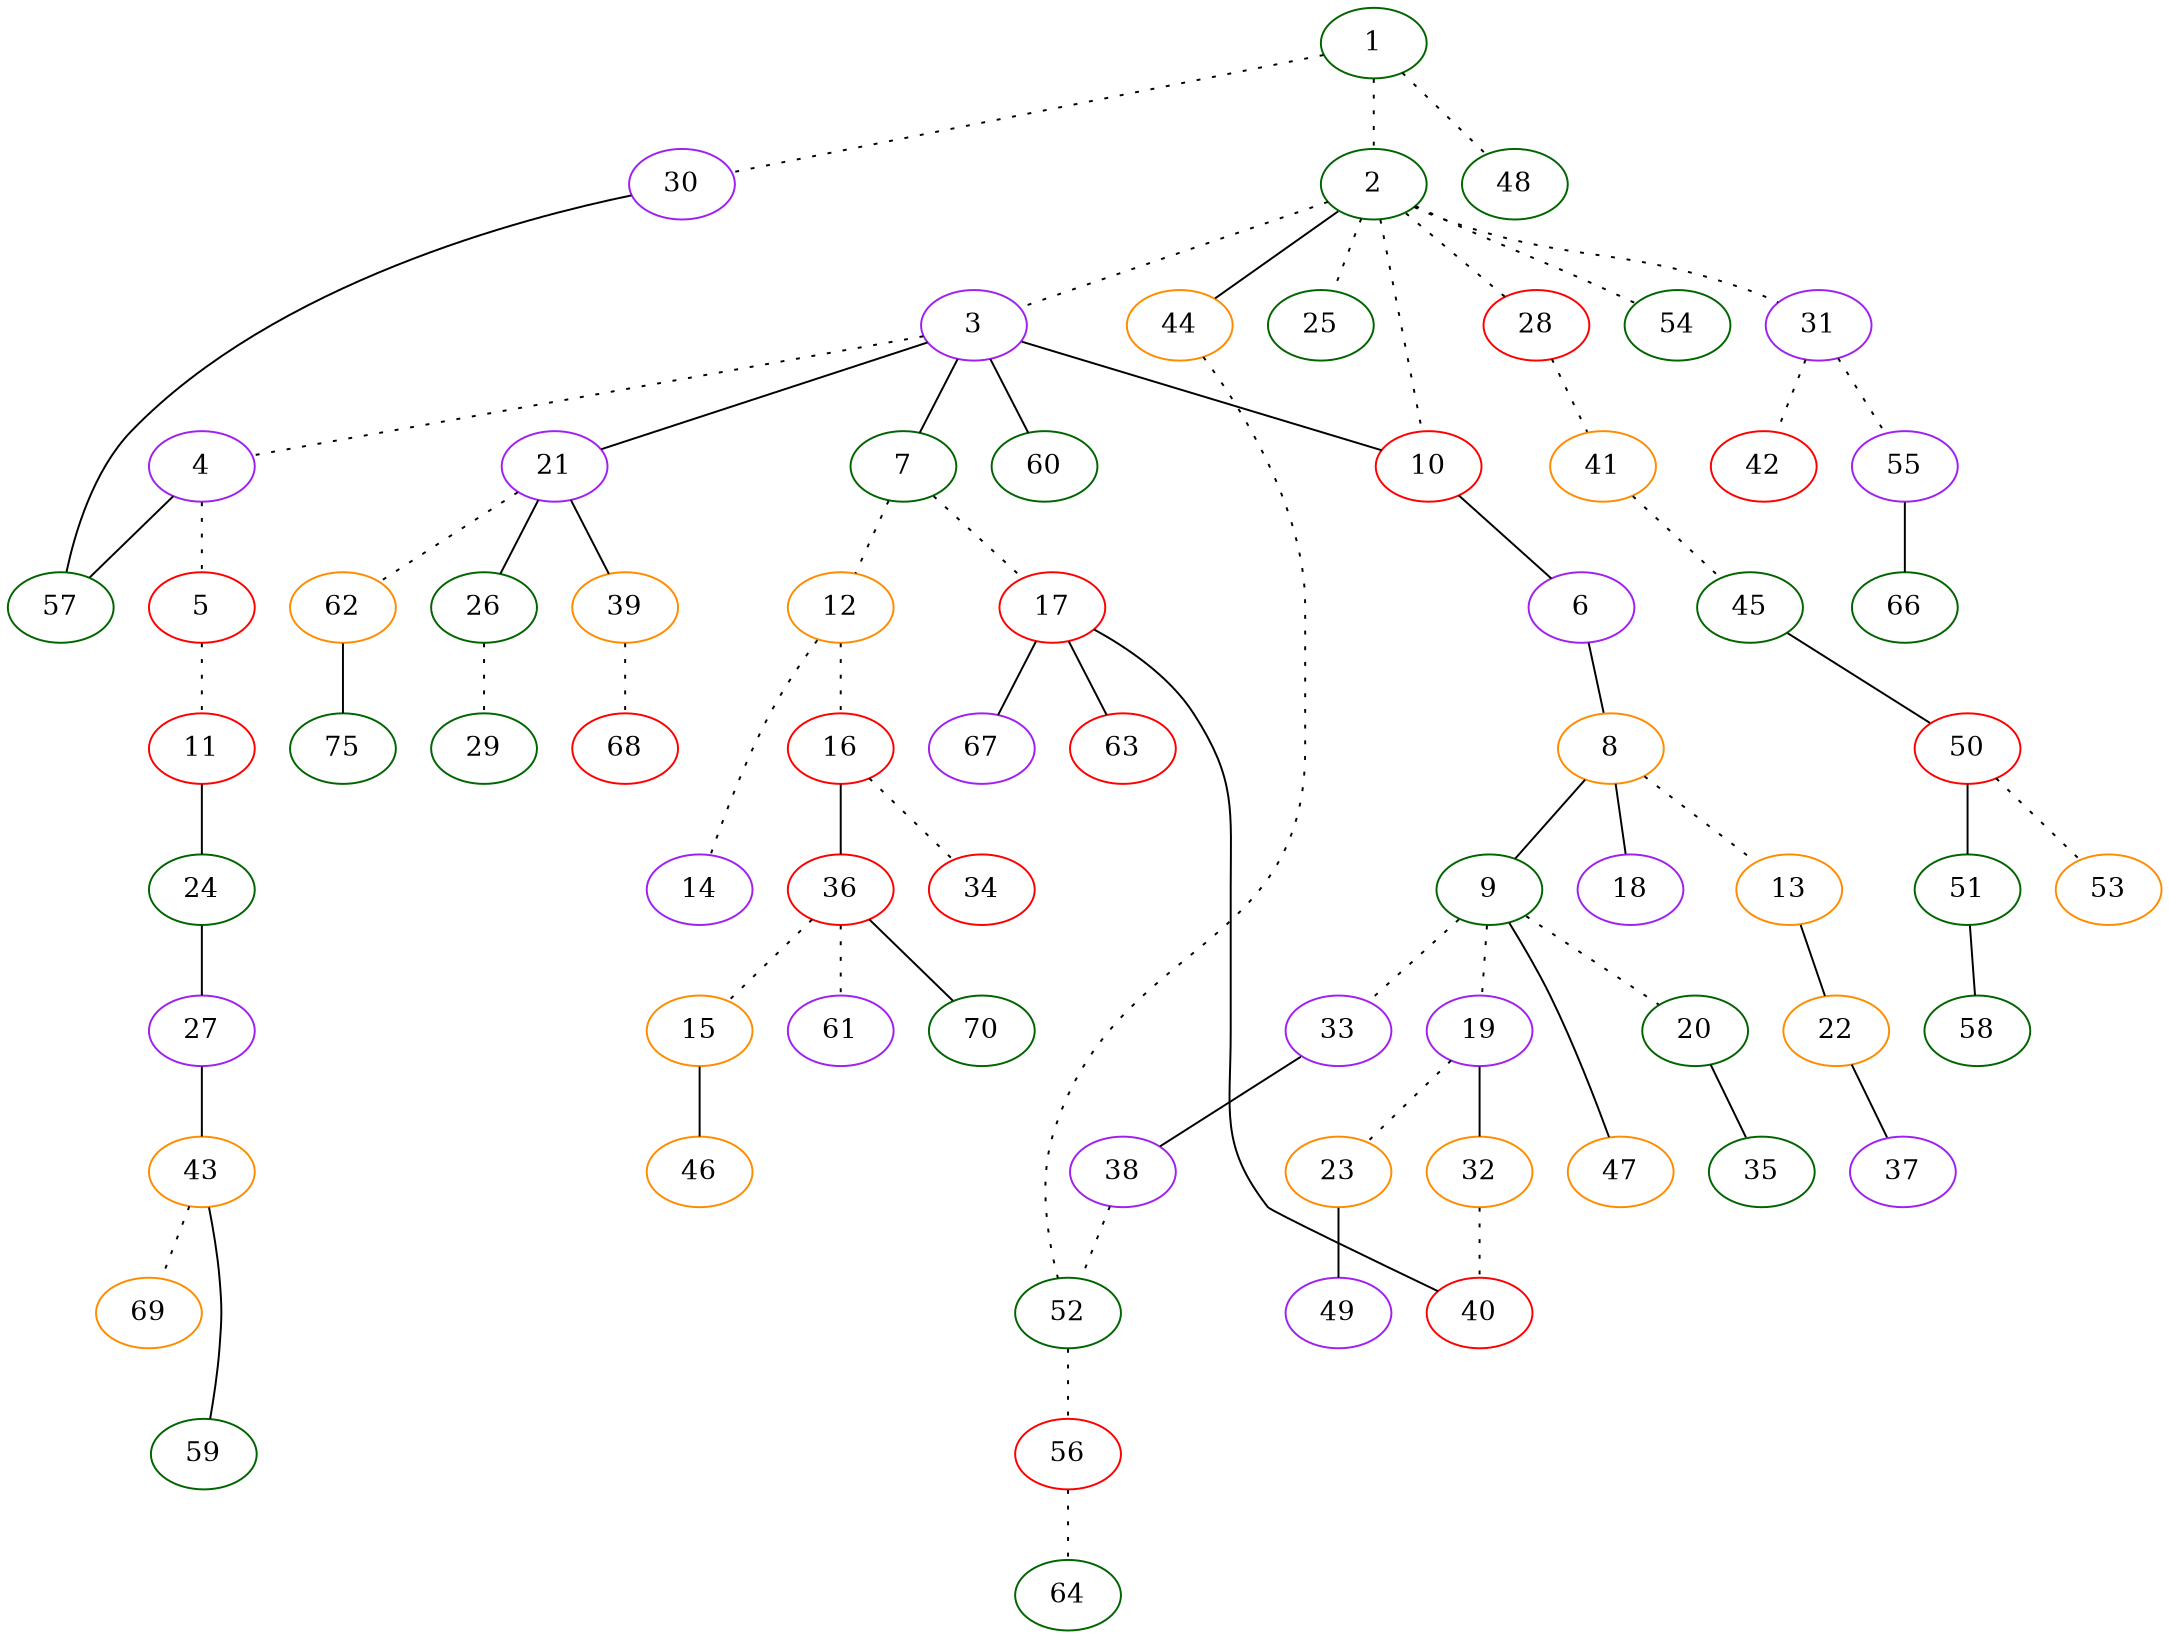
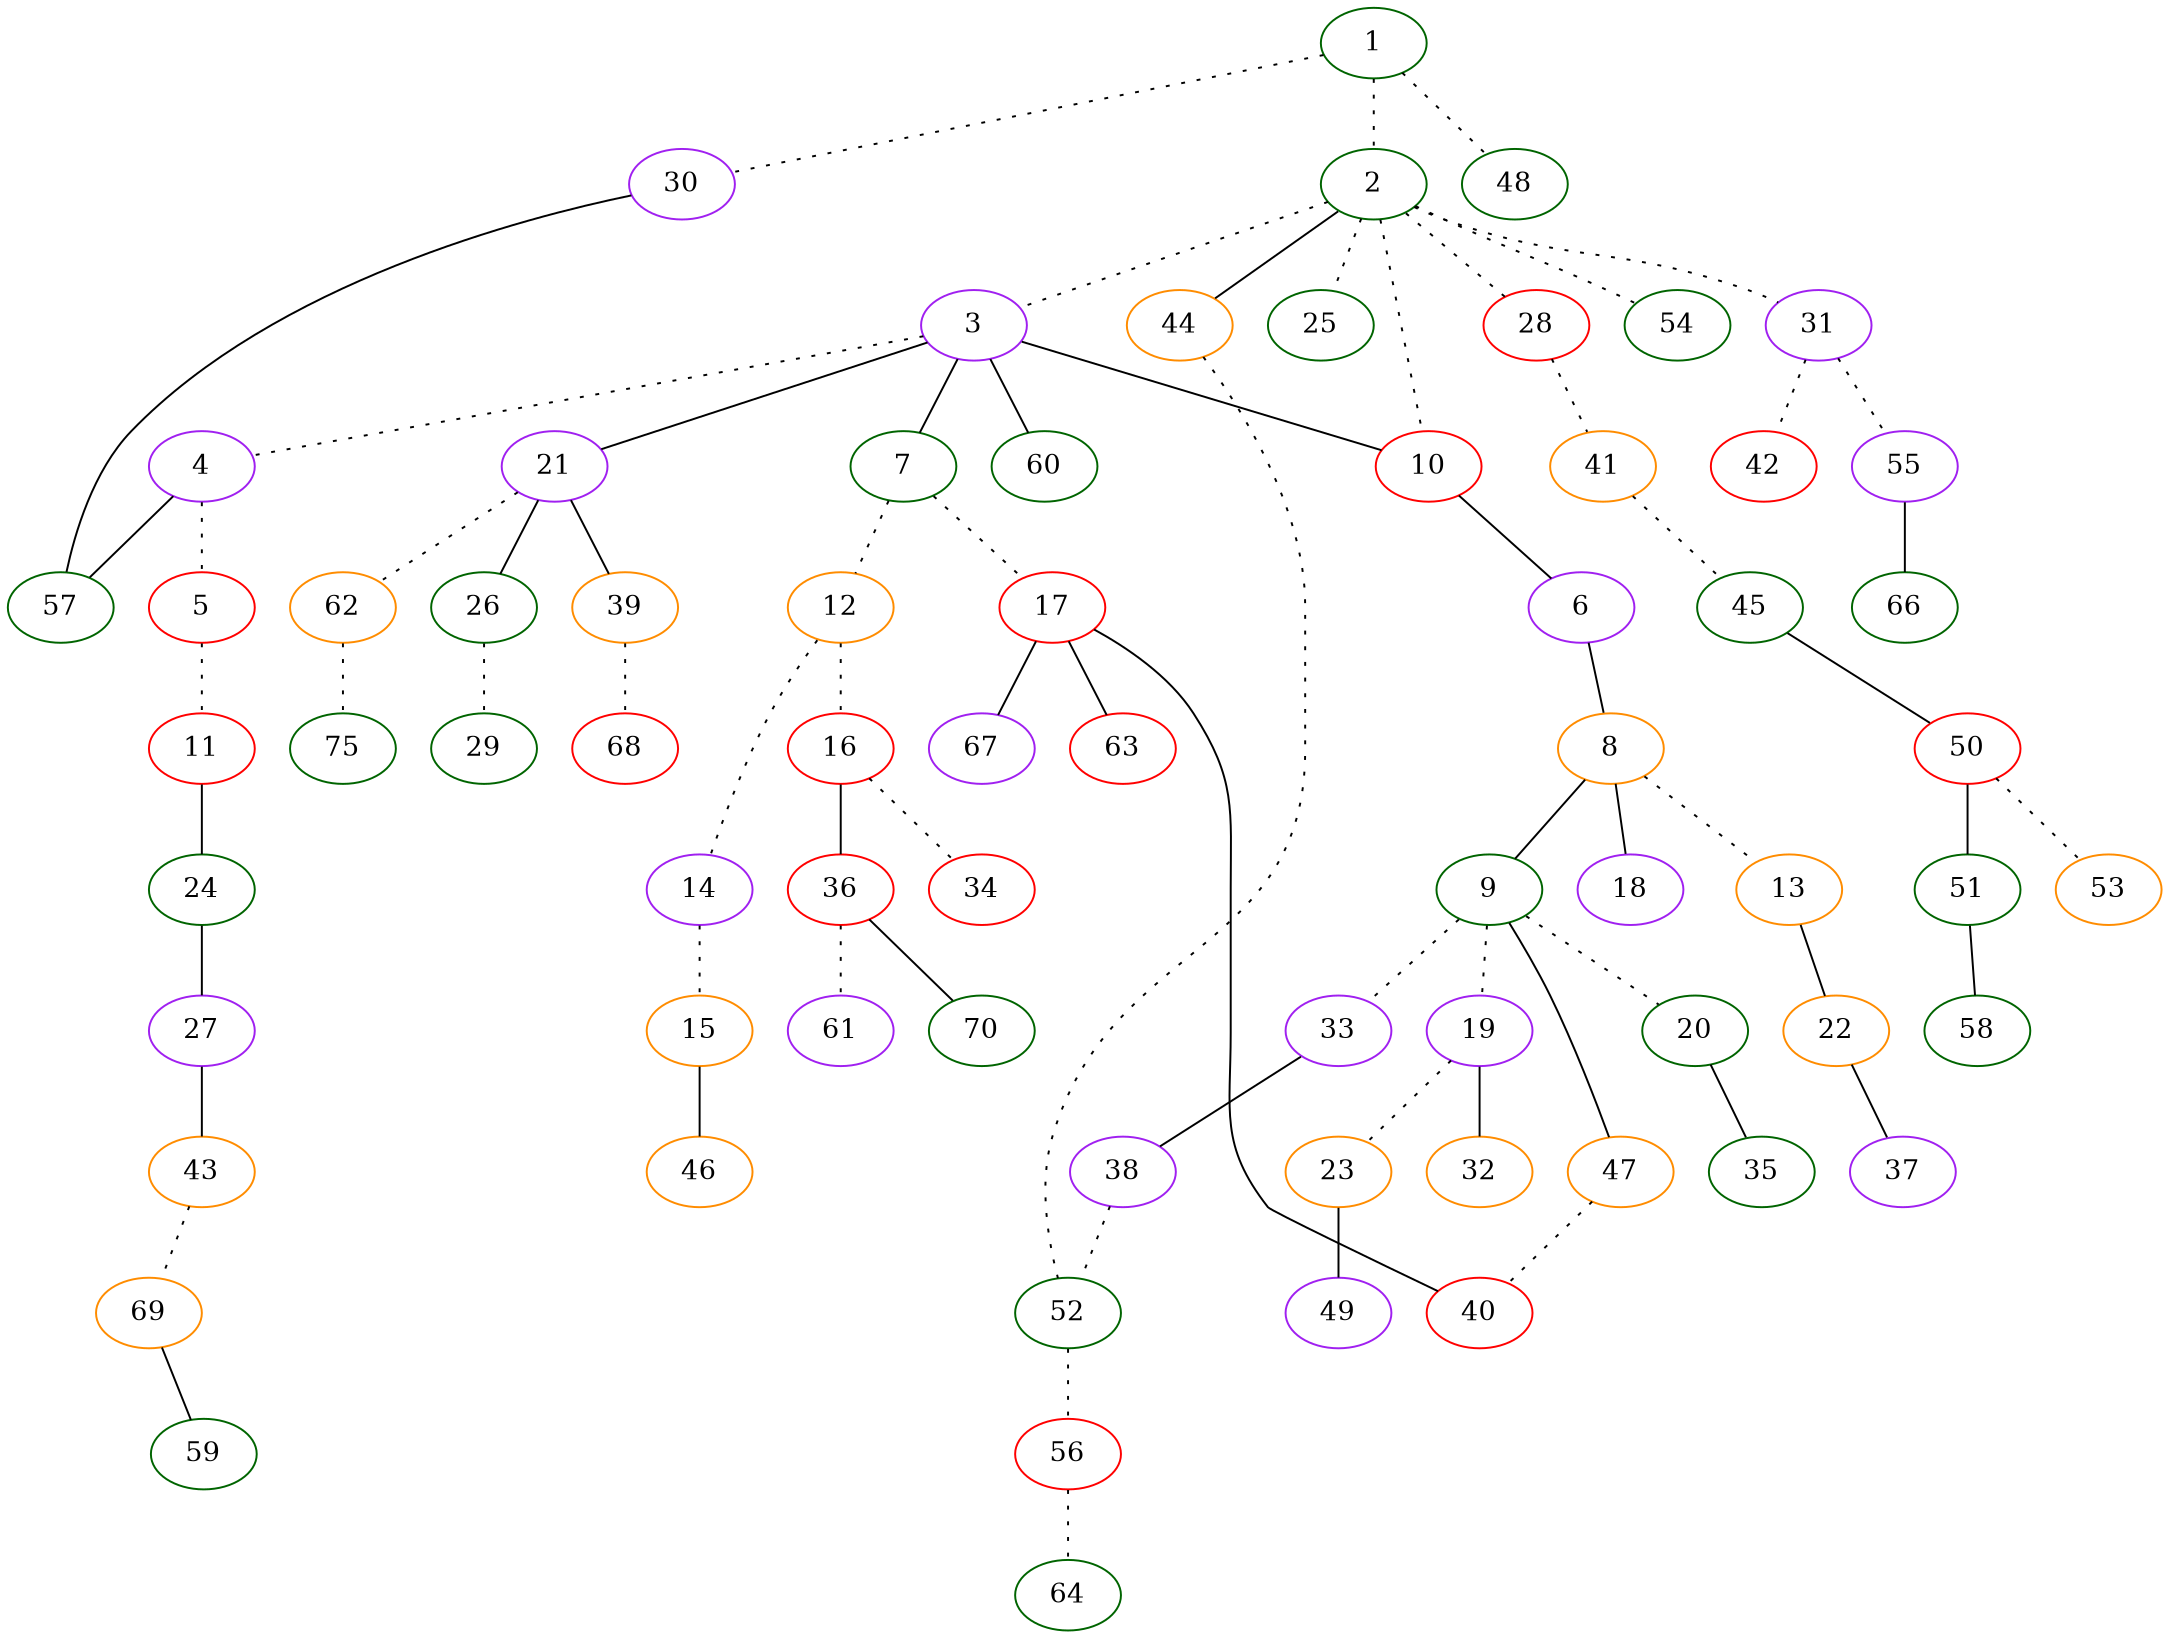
edge "62" -- "75": style solid -> dotted
edge "36" -- "15": now "14" -- "15"
edge "32" -- "40": now "47" -- "40"
edge "43" -- "59": now "69" -- "59"
